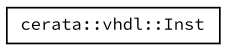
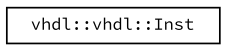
node "cerata::vhdl::Inst": label "cerata::vhdl::Inst" -> "vhdl::vhdl::Inst"
